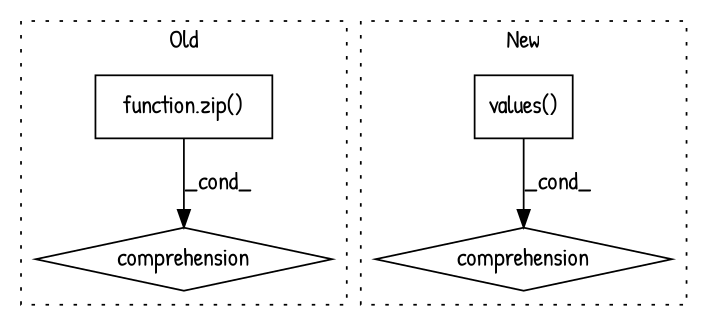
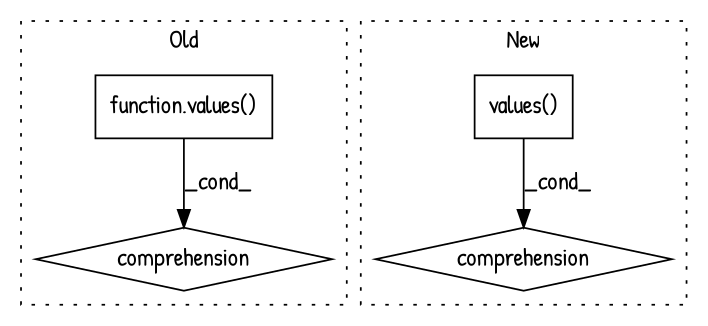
node "function.zip()": label "function.zip()" -> "function.values()"
